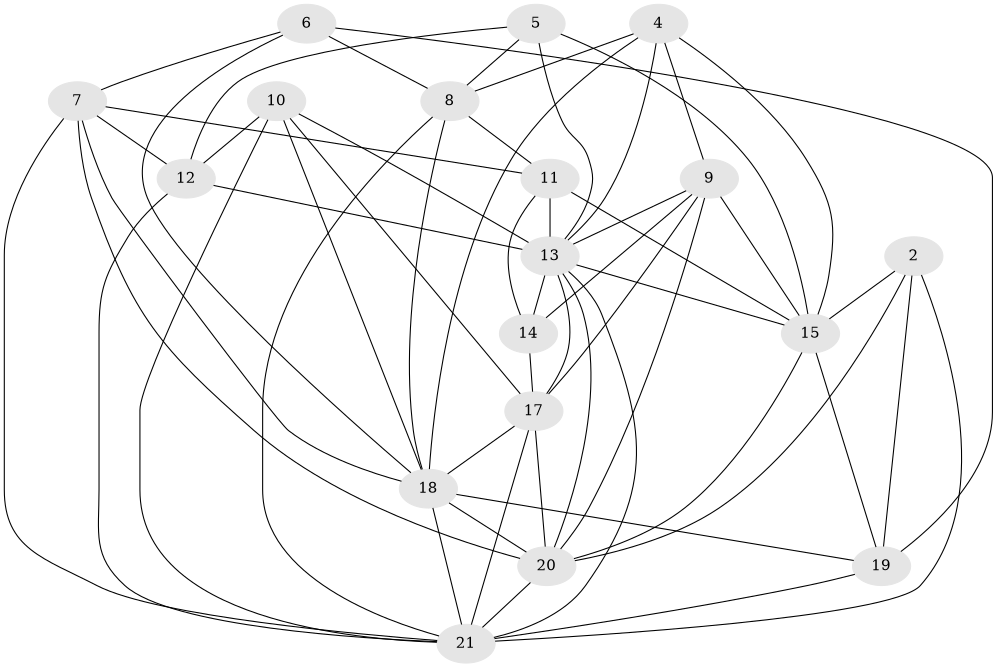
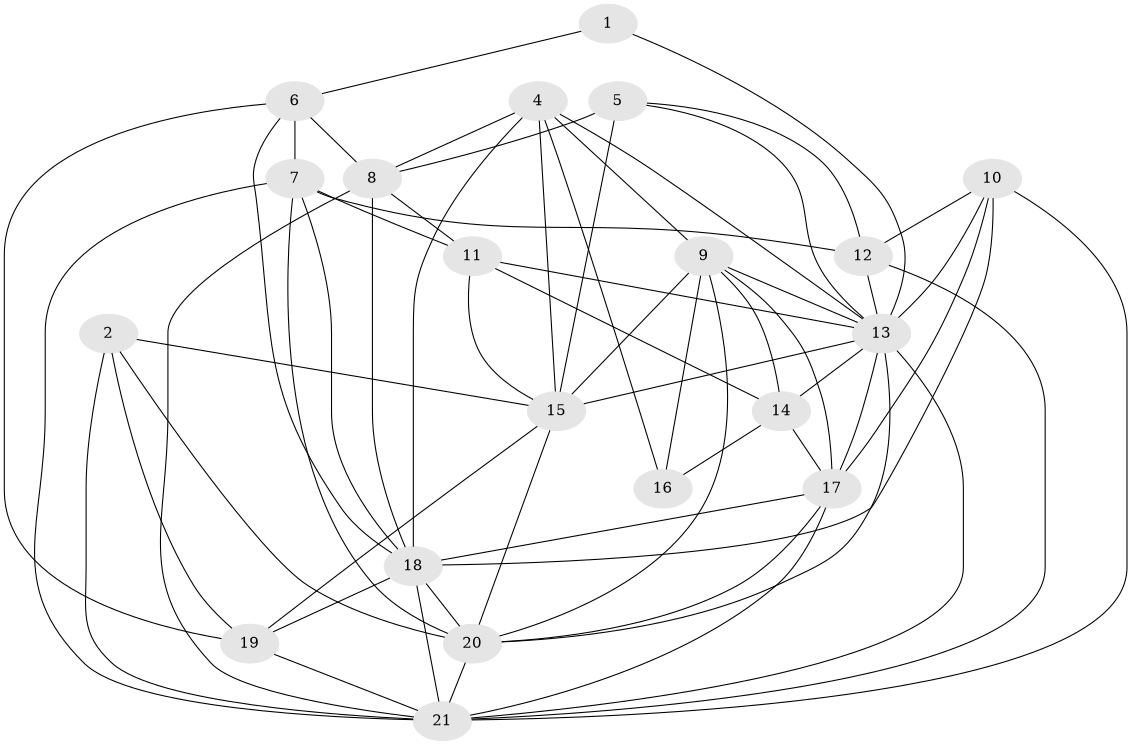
node "1": added
node "16": added
